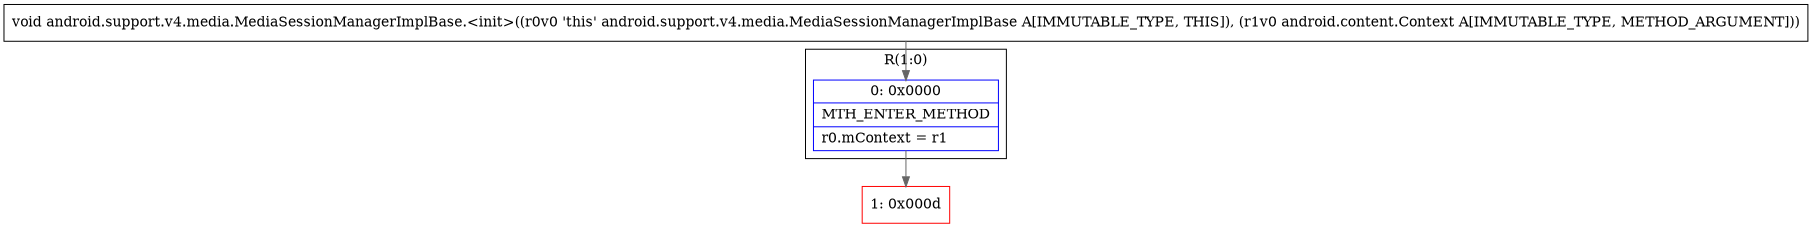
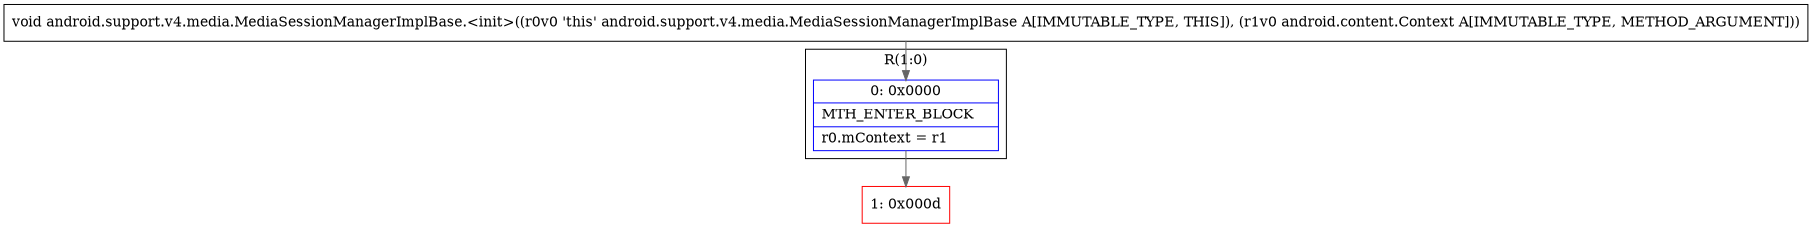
node "0: 0x0000": text "MTH_ENTER_METHOD" -> "MTH_ENTER_BLOCK"
